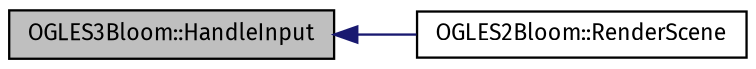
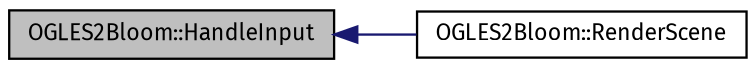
node "OGLES3Bloom::HandleInput": label "OGLES3Bloom::HandleInput" -> "OGLES2Bloom::HandleInput"
